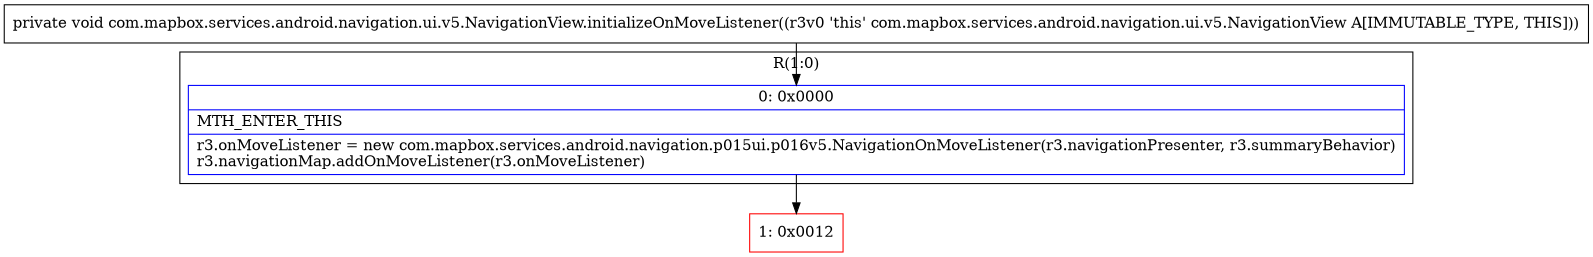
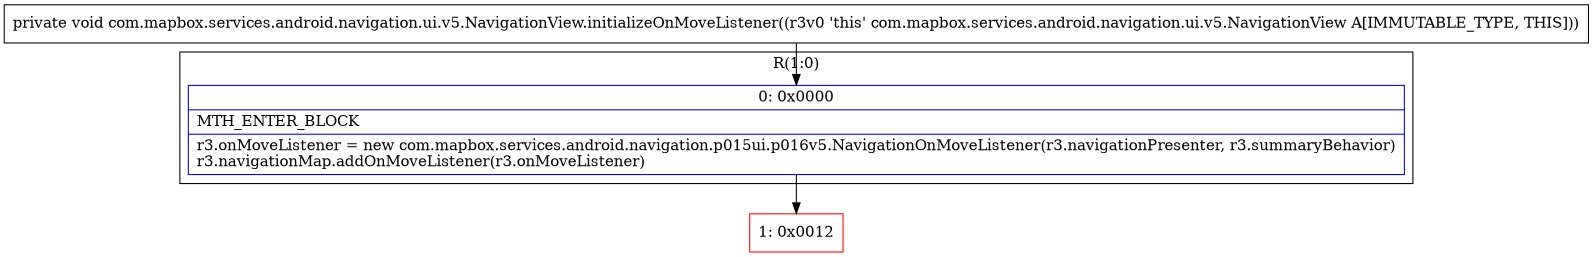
node "0: 0x0000": text "MTH_ENTER_THIS" -> "MTH_ENTER_BLOCK"
